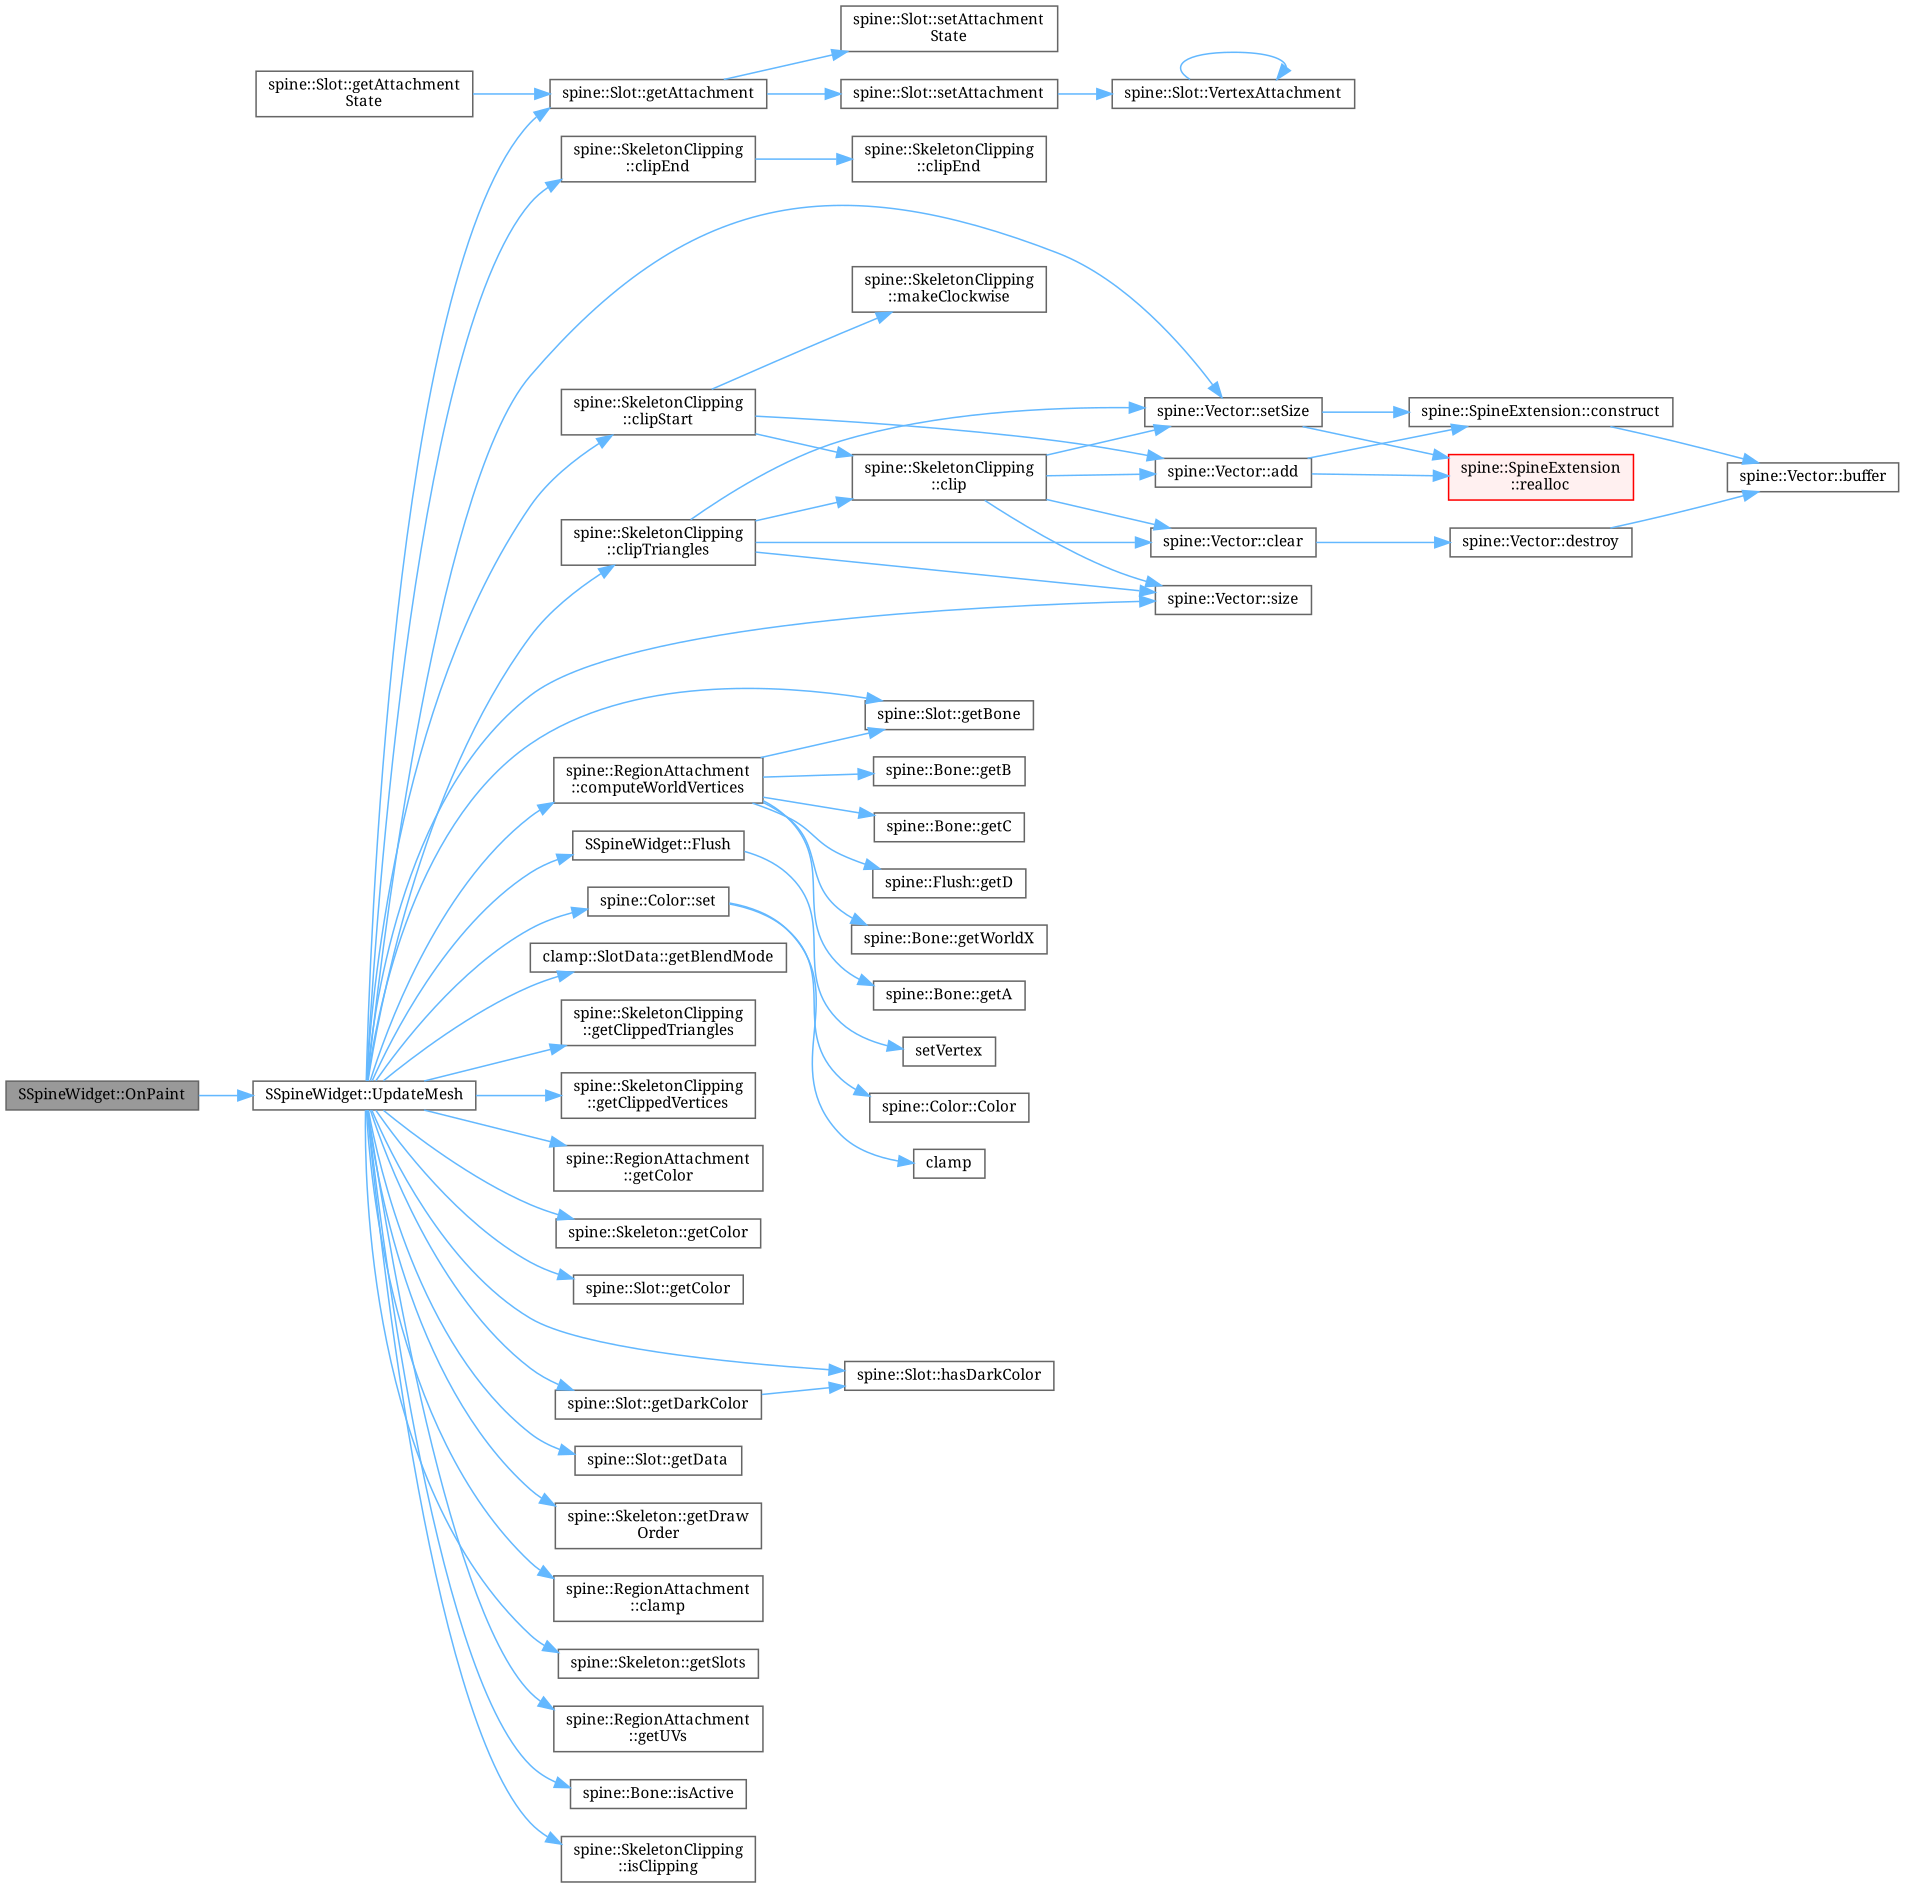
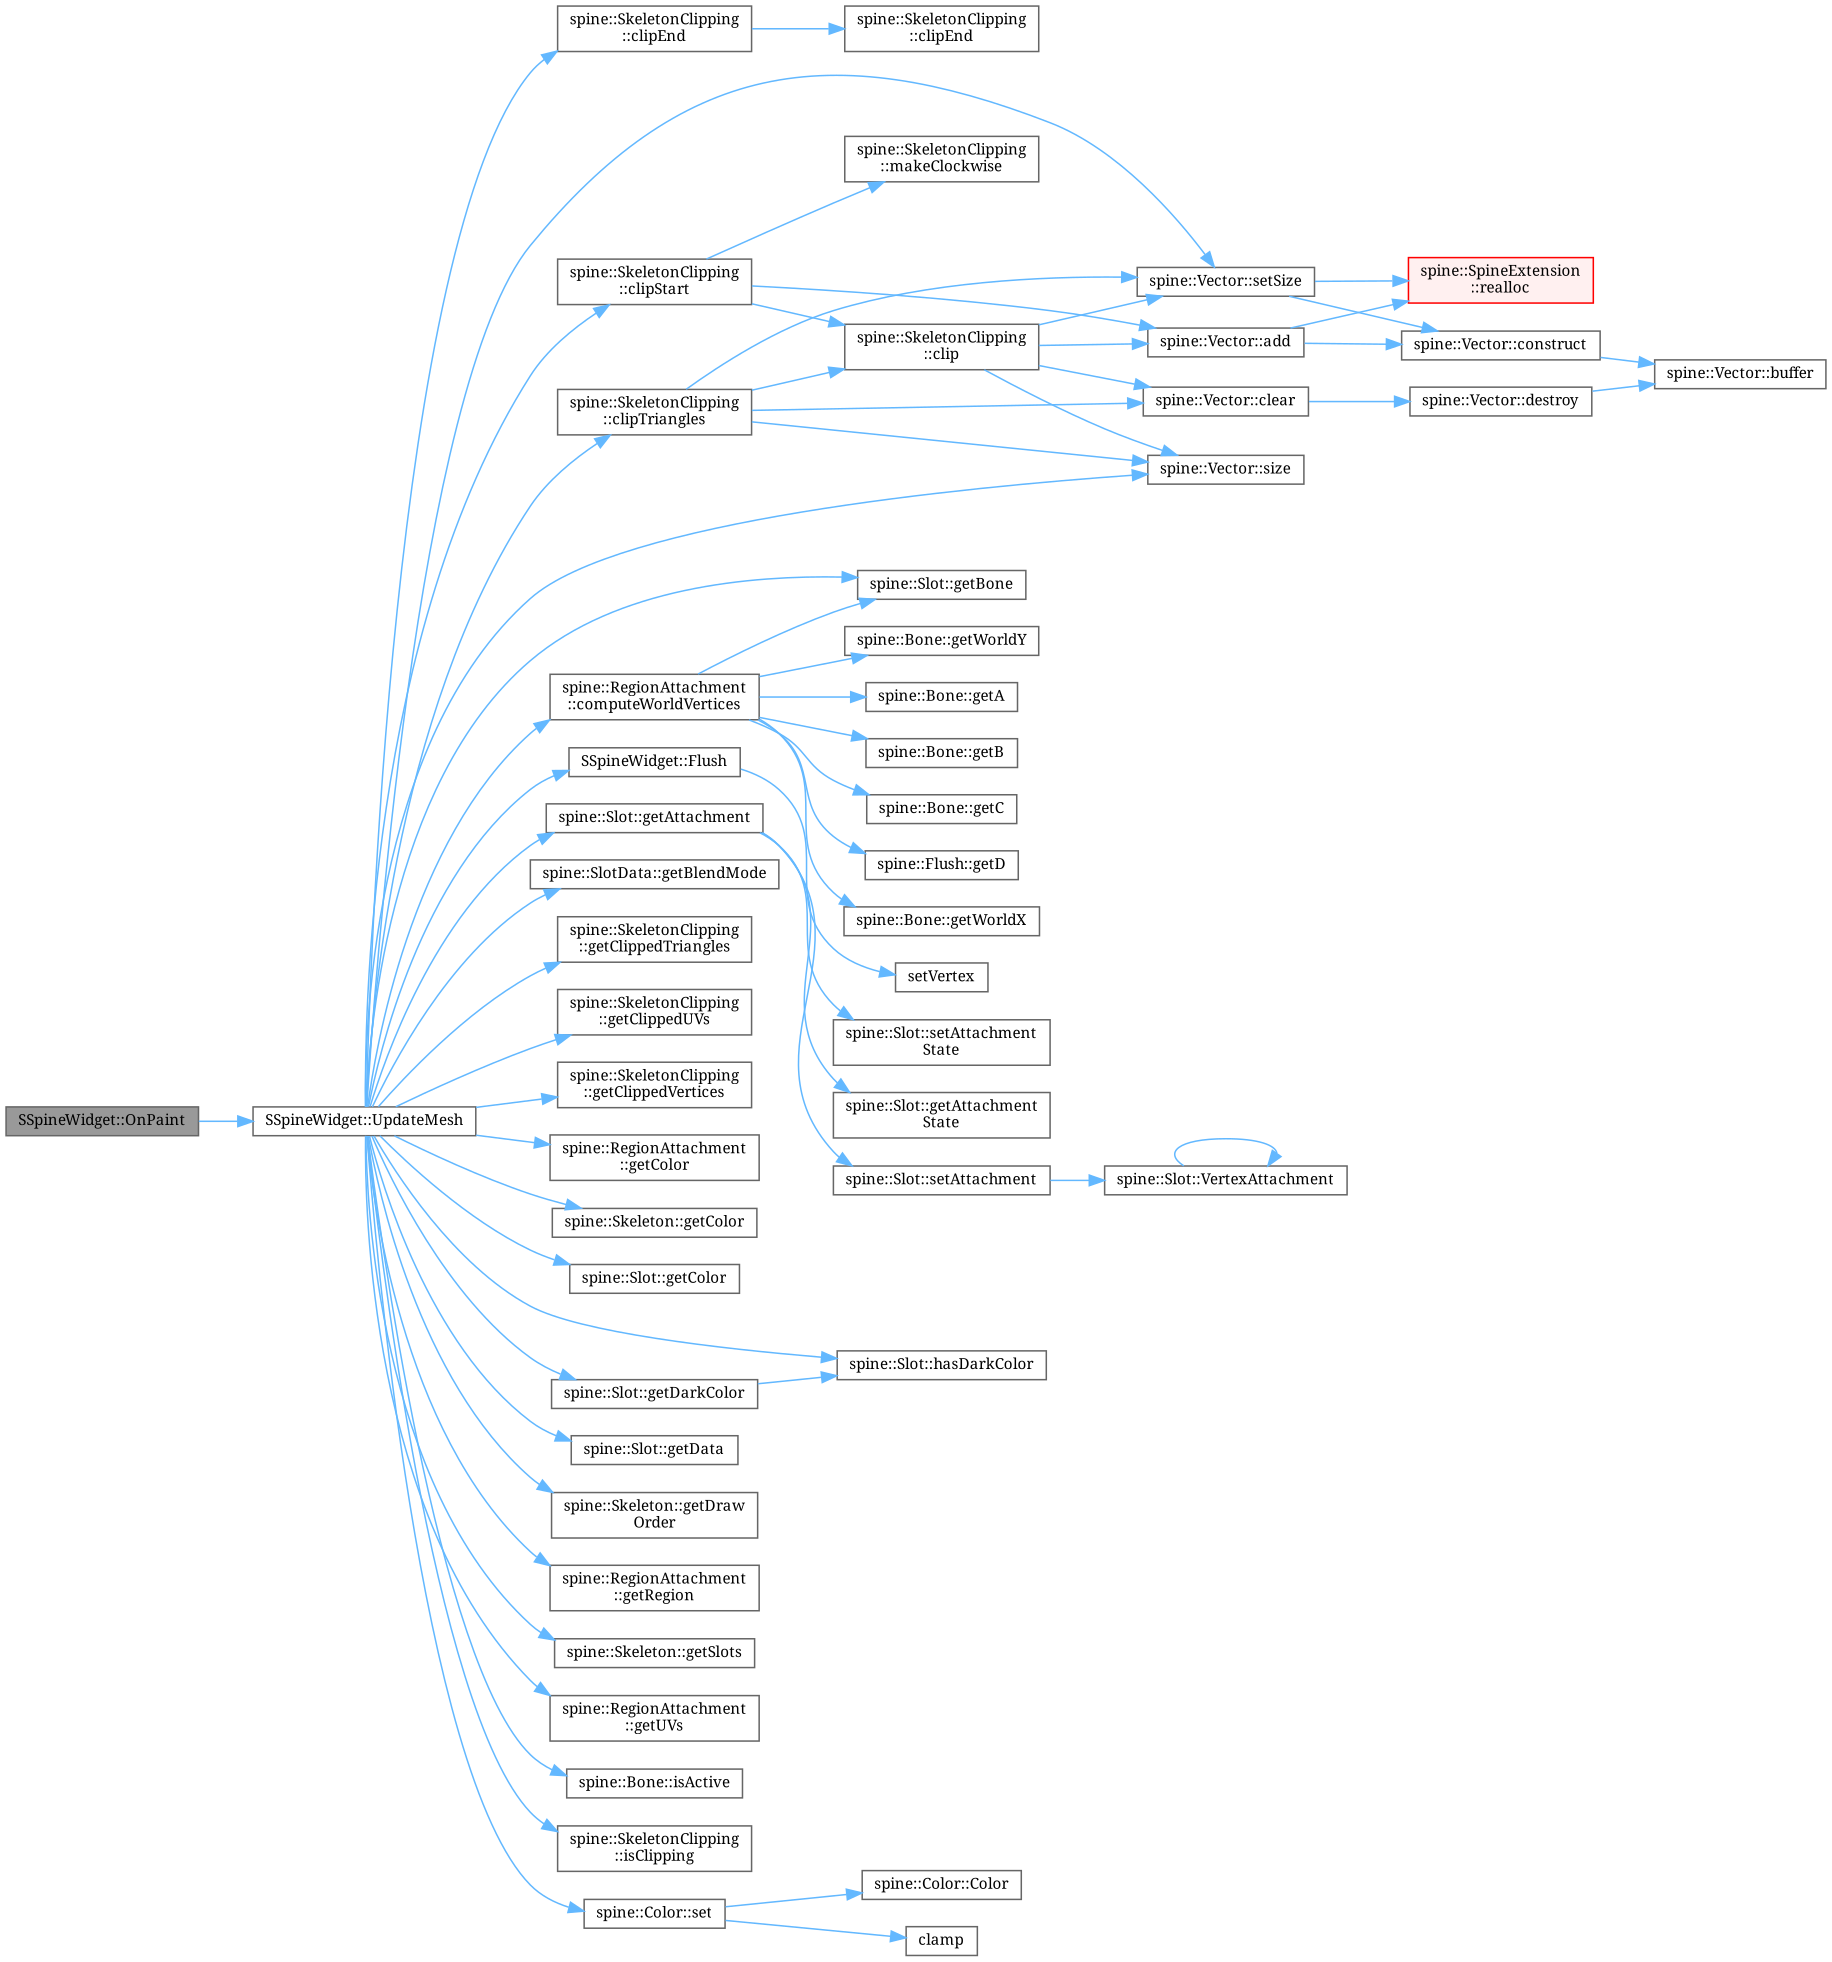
edge "spine::Slot::getAttachment State" -> "spine::Slot::getAttachment": reversed
node "spine::SpineExtension::construct": label "spine::SpineExtension::construct" -> "spine::Vector::construct"
node "spine::Bone::getWorldY": added
node "clamp::SlotData::getBlendMode": label "clamp::SlotData::getBlendMode" -> "spine::SlotData::getBlendMode"
node "spine::SkeletonClipping ::getClippedUVs": added
node "spine::RegionAttachment ::clamp": label "spine::RegionAttachment ::clamp" -> "spine::RegionAttachment ::getRegion"
